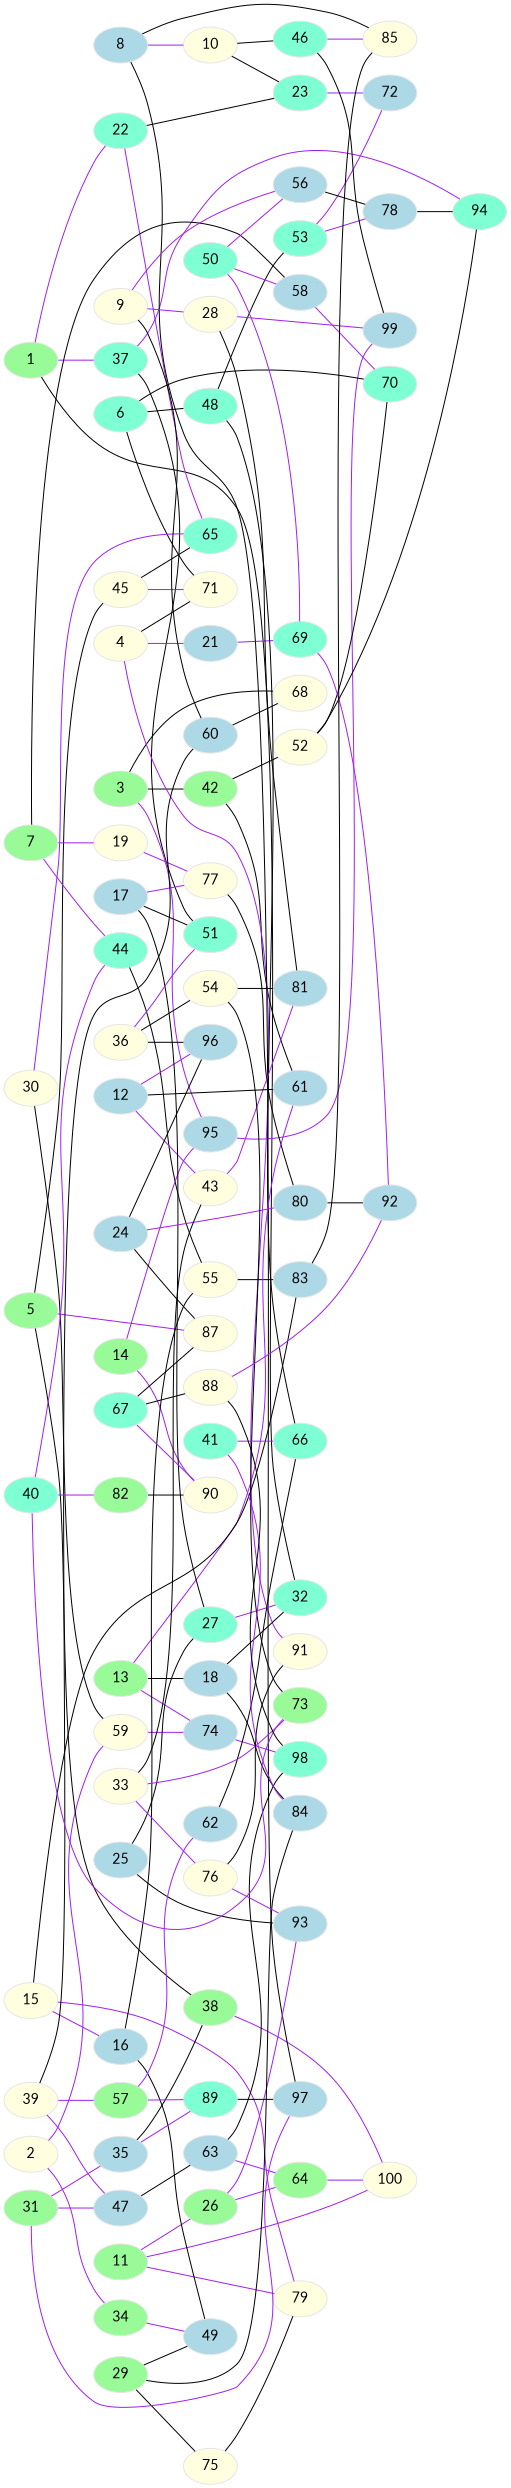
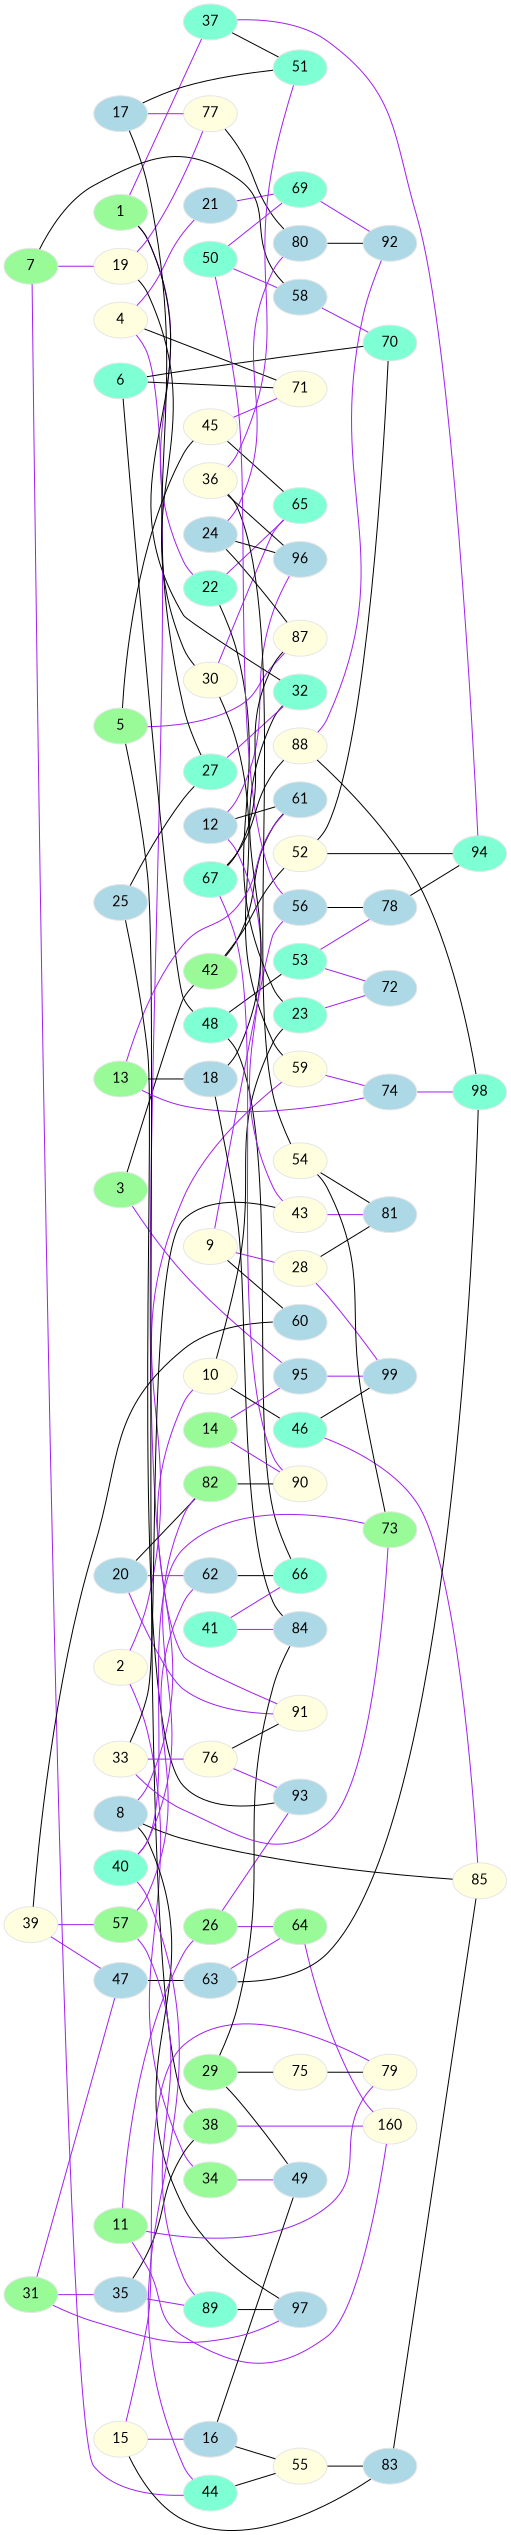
edge "19" -- "30": added
node "68": removed
node "20": added
node "100": label "100" -> "160"
